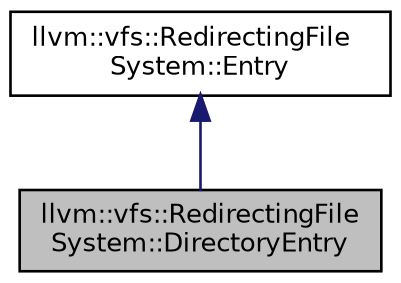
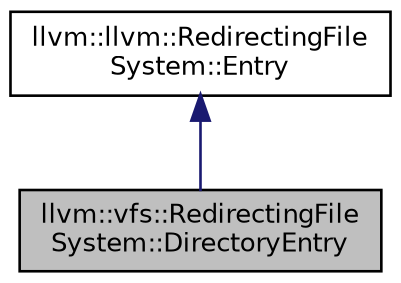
node "llvm::vfs::RedirectingFile System::Entry": label "llvm::vfs::RedirectingFile System::Entry" -> "llvm::llvm::RedirectingFile System::Entry"
